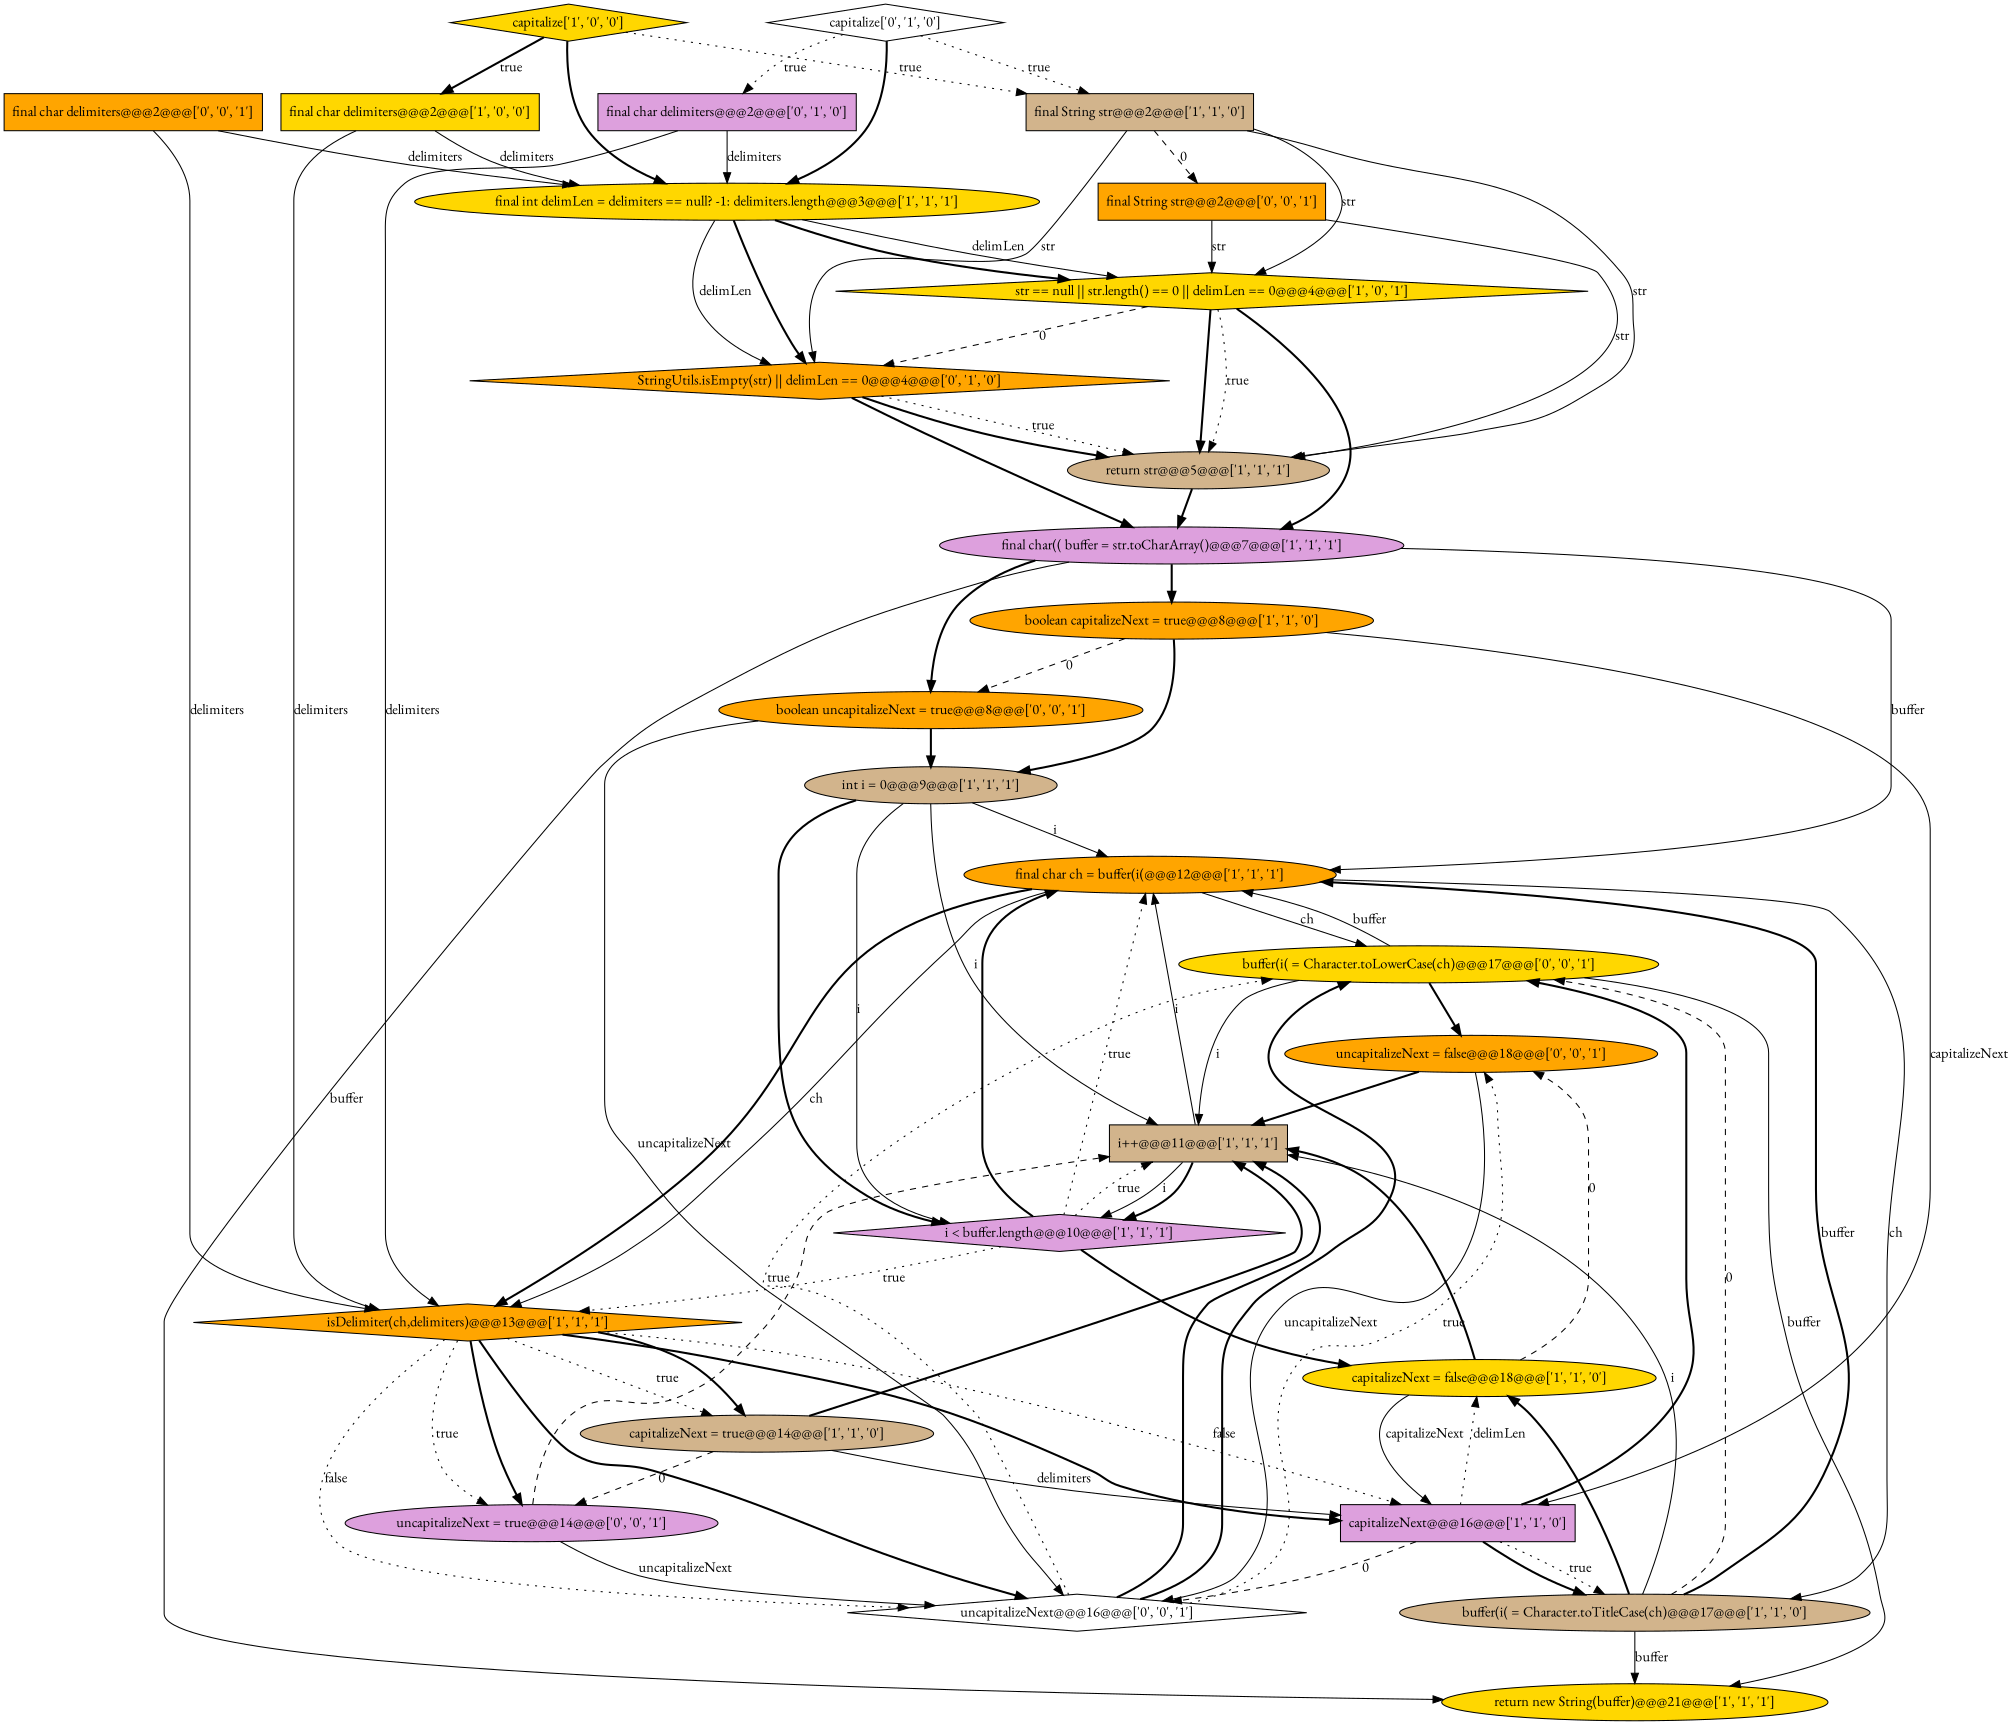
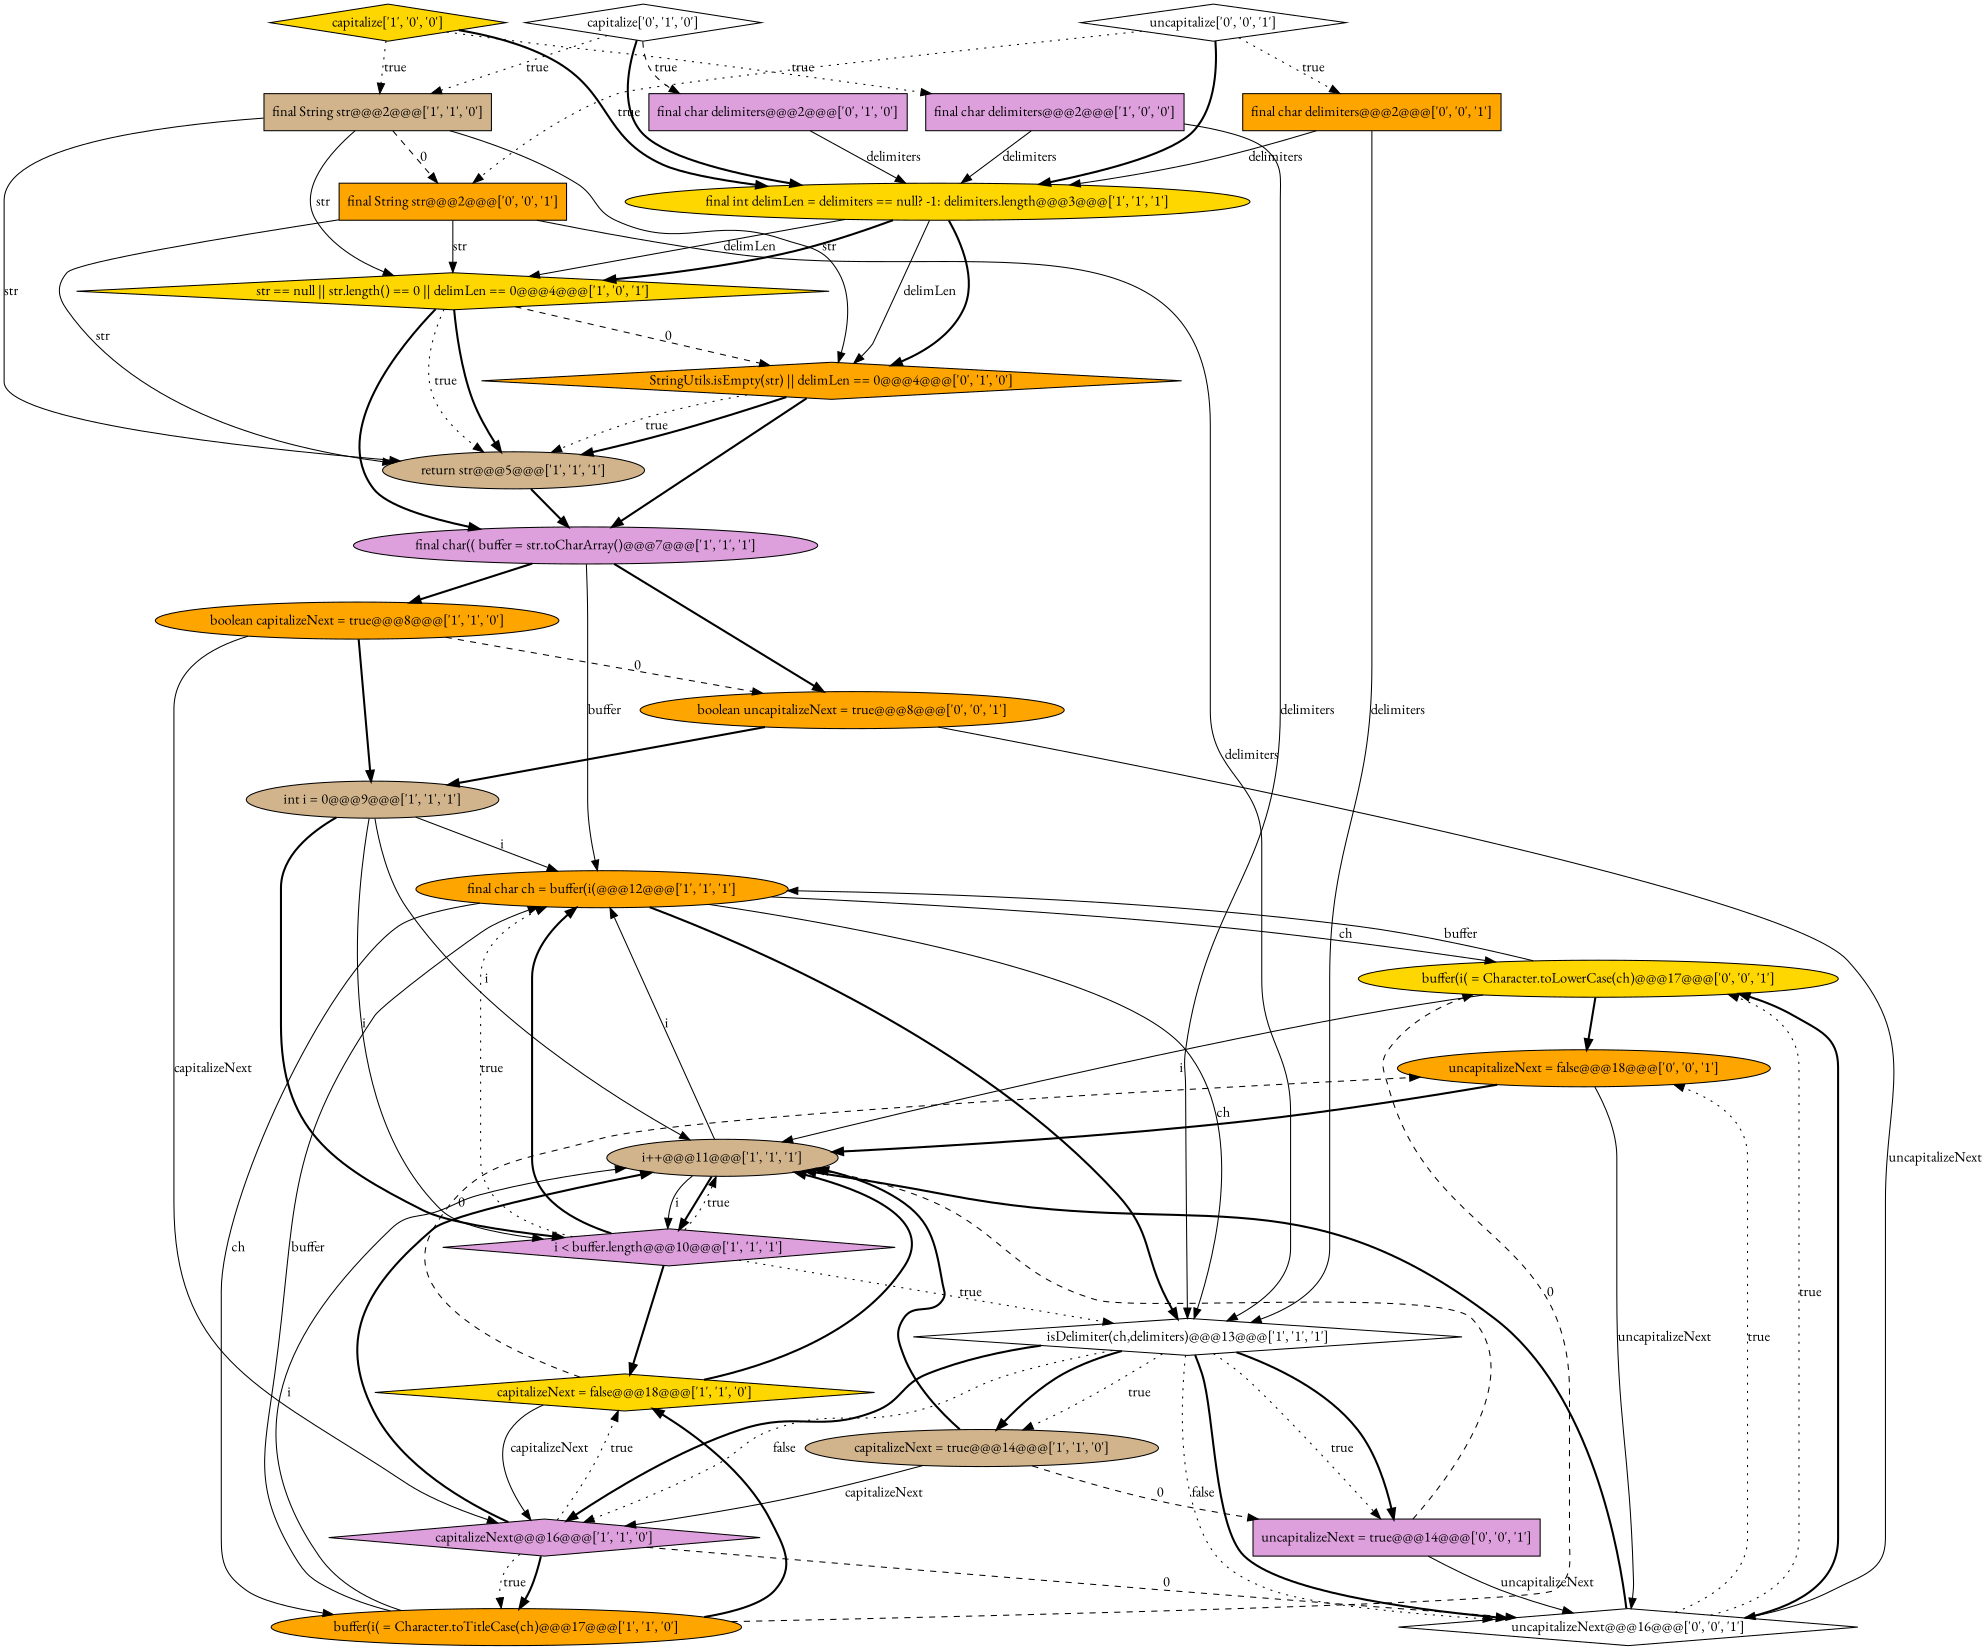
node "uncapitalize['0', '0', '1']": added
edge "capitalize['0', '1', '0']" -> "final char delimiters@@@2@@@['0', '1', '0']": style dotted -> dashed
edge "capitalize['1', '0', '0']" -> "final char delimiters@@@2@@@['1', '0', '0']": style bold -> dotted
node "final char delimiters@@@2@@@['1', '0', '0']": fillcolor gold -> plum
edge "final char delimiters@@@2@@@['0', '1', '0']" -> "isDelimiter(ch,delimiters)@@@13@@@['1', '1', '1']": now "final String str@@@2@@@['0', '0', '1']" -> "isDelimiter(ch,delimiters)@@@13@@@['1', '1', '1']"
edge "buffer(i( = Character.toTitleCase(ch)@@@17@@@['1', '1', '0']" -> "final char ch = buffer(i(@@@12@@@['1', '1', '1']": style bold -> solid
node "i++@@@11@@@['1', '1', '1']": shape box -> ellipse
edge "capitalizeNext@@@16@@@['1', '1', '0']" -> "buffer(i( = Character.toLowerCase(ch)@@@17@@@['0', '0', '1']": now "capitalizeNext@@@16@@@['1', '1', '0']" -> "i++@@@11@@@['1', '1', '1']"
node "isDelimiter(ch,delimiters)@@@13@@@['1', '1', '1']": fillcolor orange -> white
node "capitalizeNext = false@@@18@@@['1', '1', '0']": shape ellipse -> diamond
edge "capitalizeNext@@@16@@@['1', '1', '0']" -> "capitalizeNext = false@@@18@@@['1', '1', '0']": label "delimLen" -> "true"
edge "capitalizeNext = true@@@14@@@['1', '1', '0']" -> "capitalizeNext@@@16@@@['1', '1', '0']": label "delimiters" -> "capitalizeNext"
node "uncapitalizeNext = true@@@14@@@['0', '0', '1']": shape ellipse -> box
node "capitalizeNext@@@16@@@['1', '1', '0']": shape box -> diamond
node "buffer(i( = Character.toTitleCase(ch)@@@17@@@['1', '1', '0']": fillcolor tan -> orange
node "return new String(buffer)@@@21@@@['1', '1', '1']": removed
